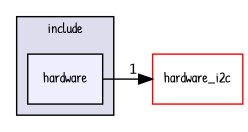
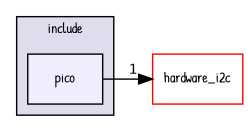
node "hardware": label "hardware" -> "pico"
